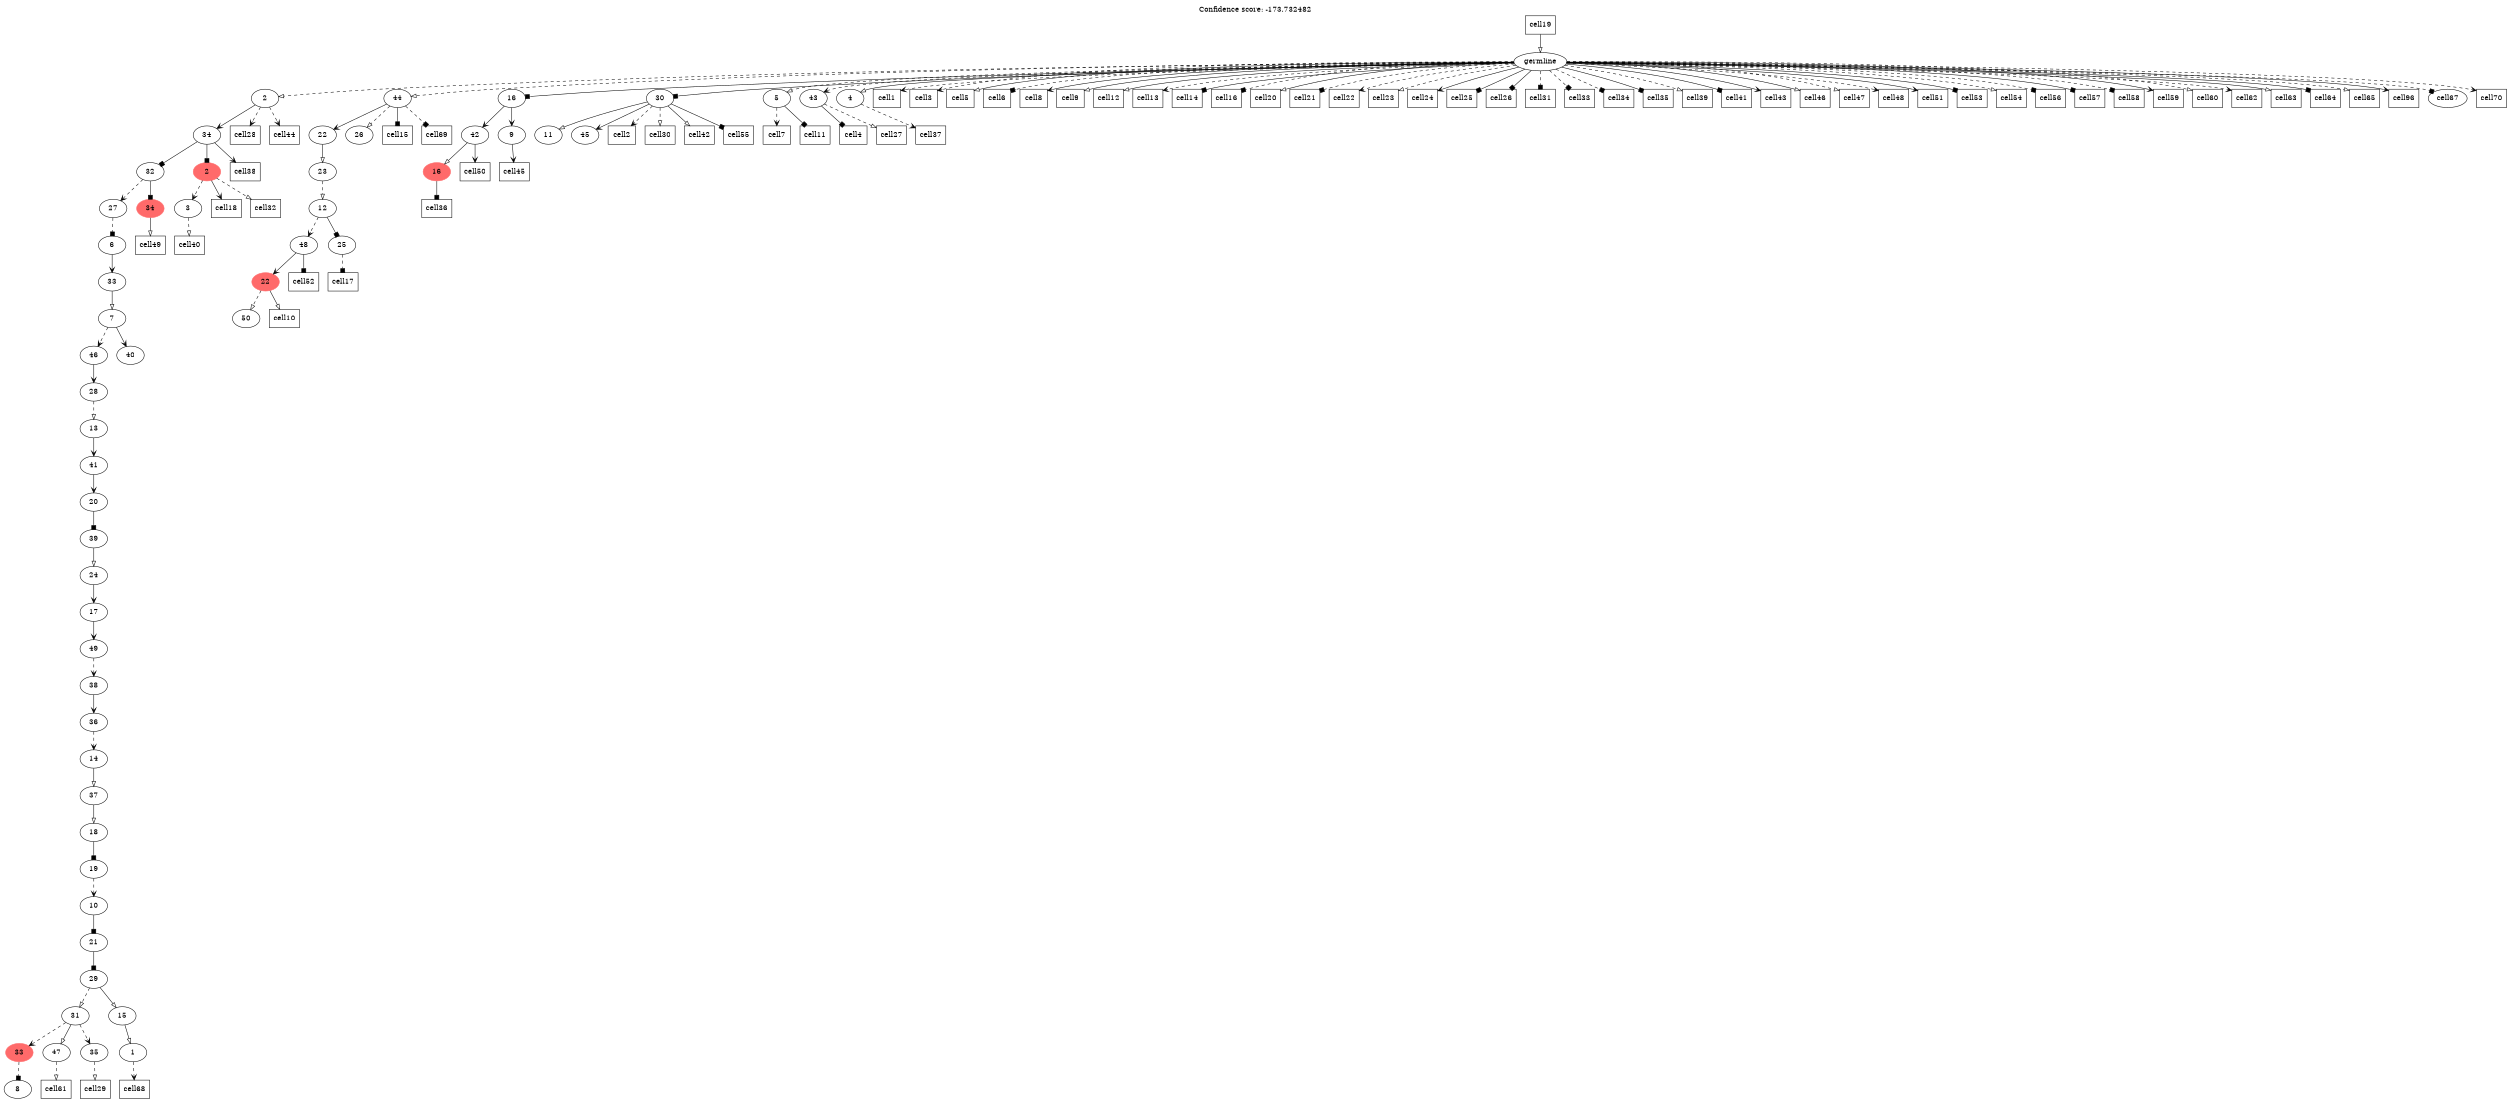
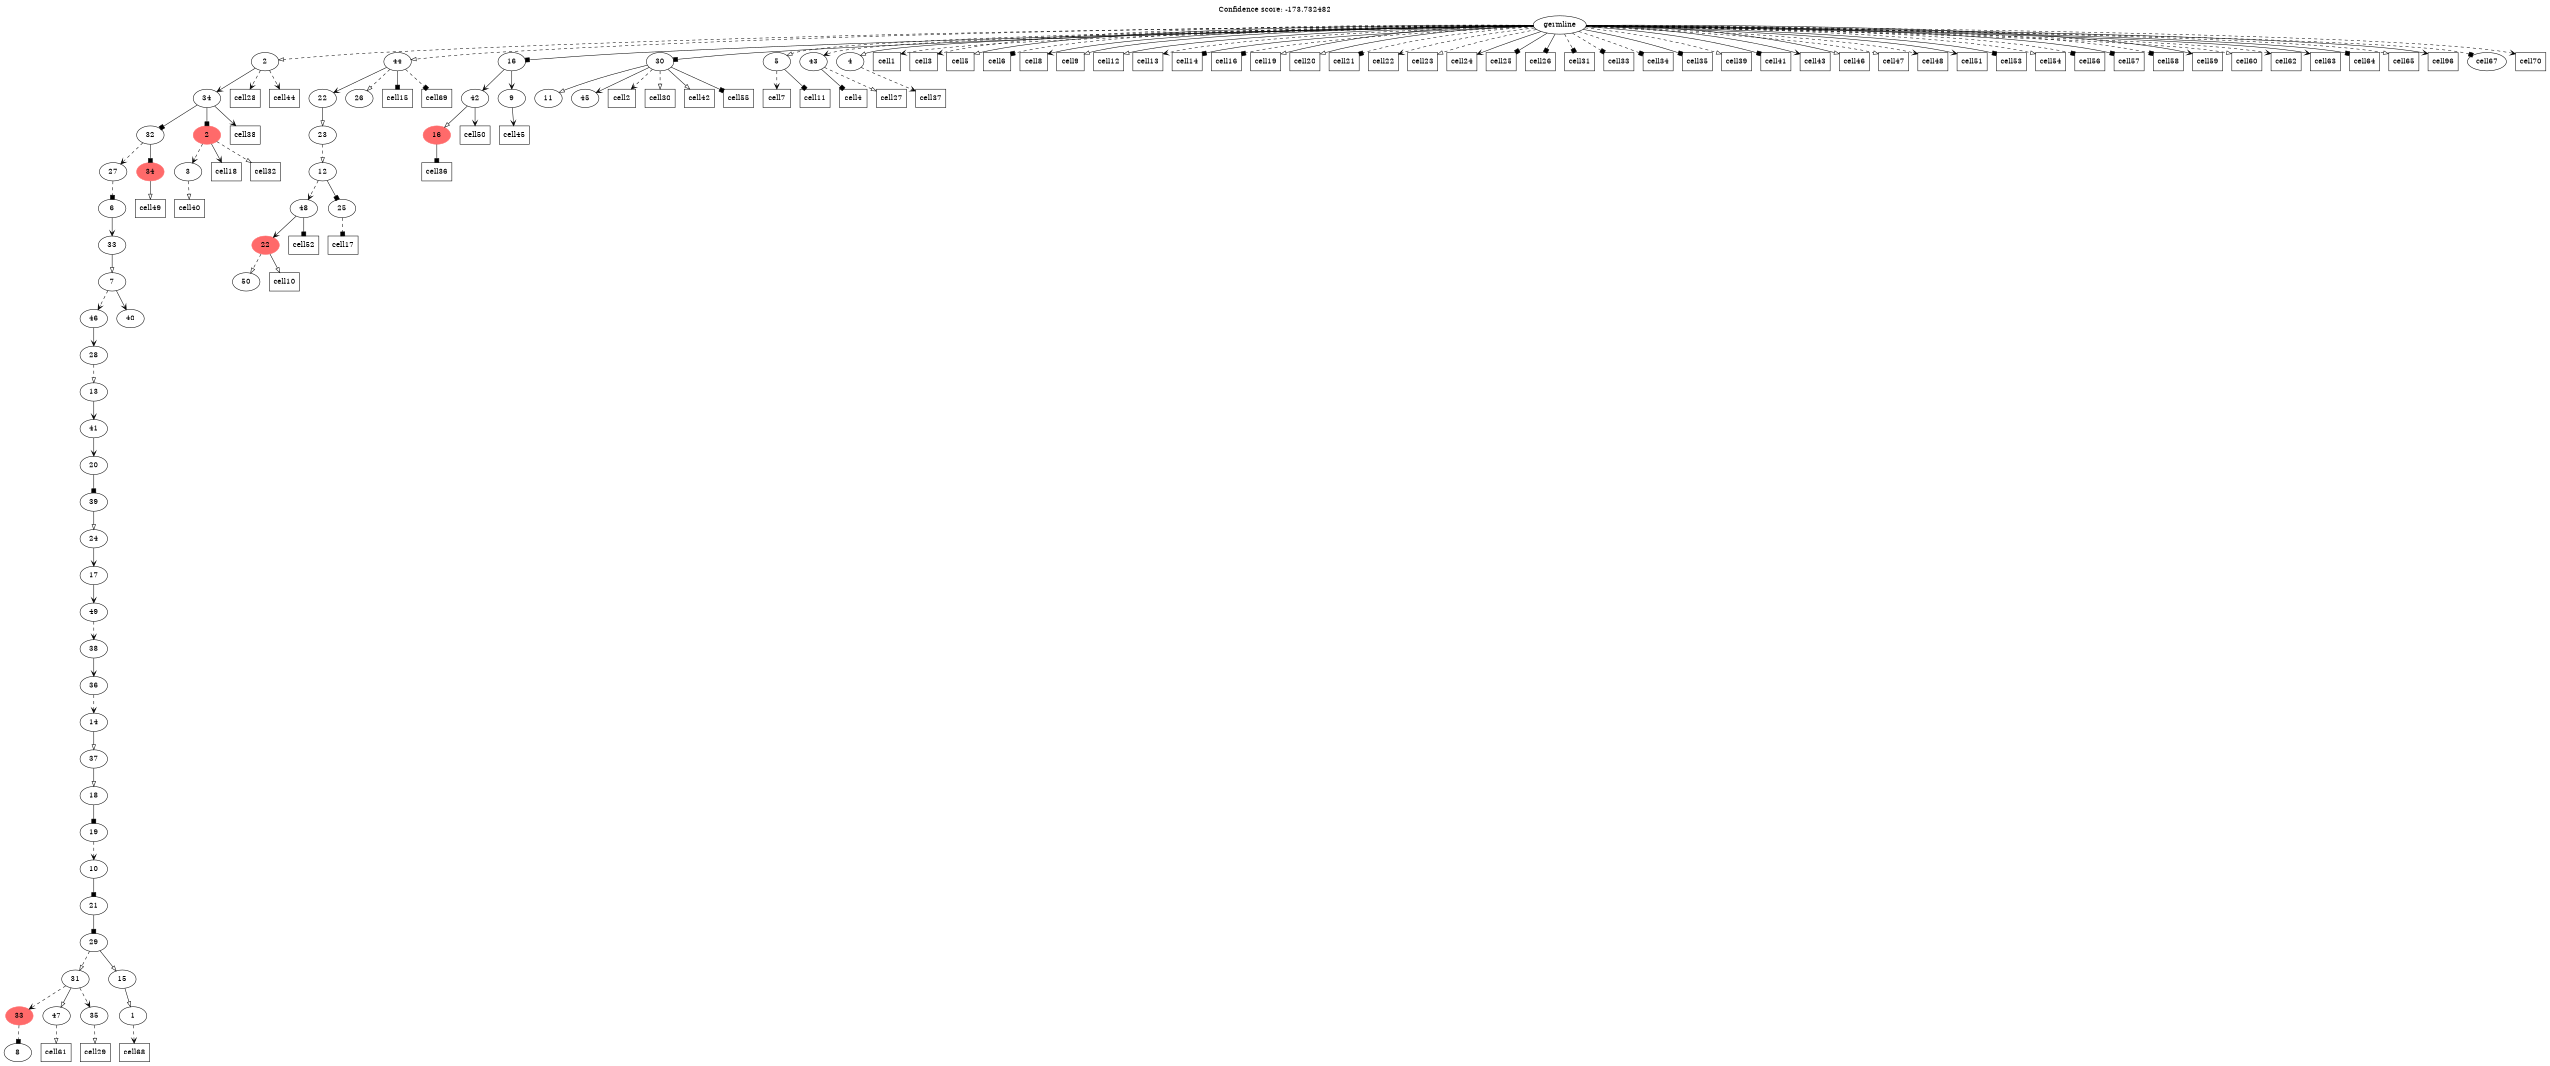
edge "cell19" -> "germline": reversed
edge "germline" -> "cell63": arrowhead onormal -> vee
